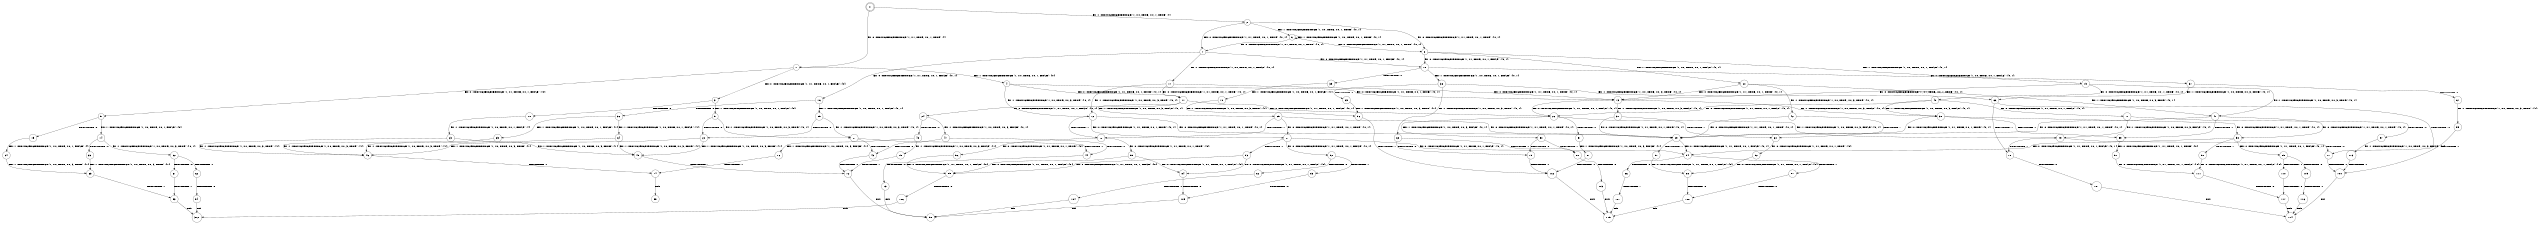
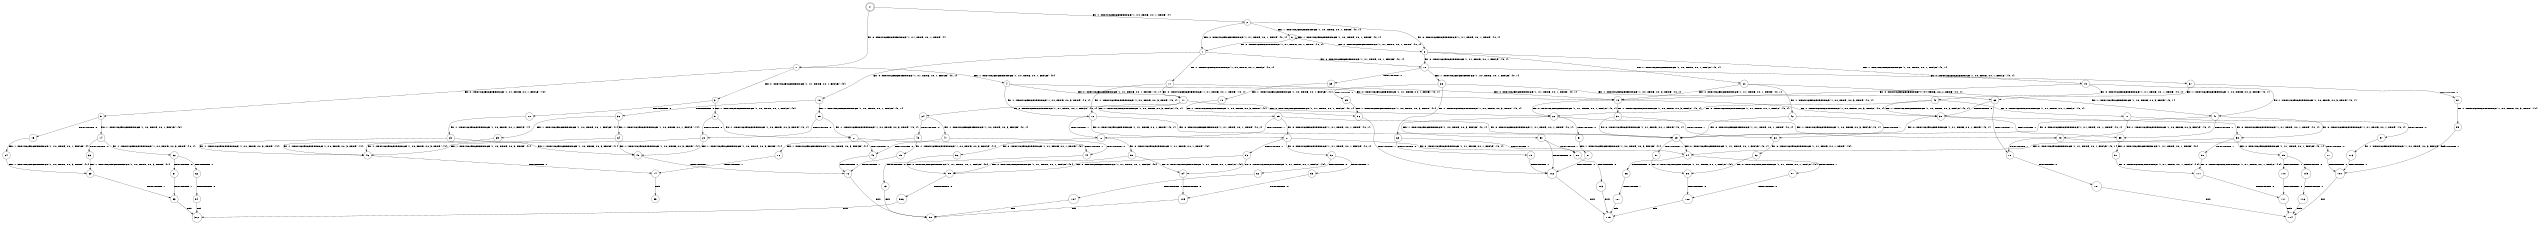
edge "66" -> "77": now "66" -> "30"
edge "50" -> "79": now "50" -> "102"
node "106": label "106" -> "906"
